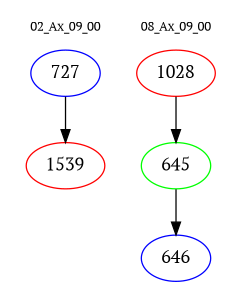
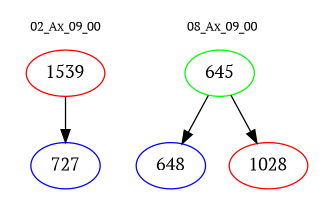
edge "727" -> "1539": reversed
edge "1028" -> "645": reversed
node "646": label "646" -> "648"
